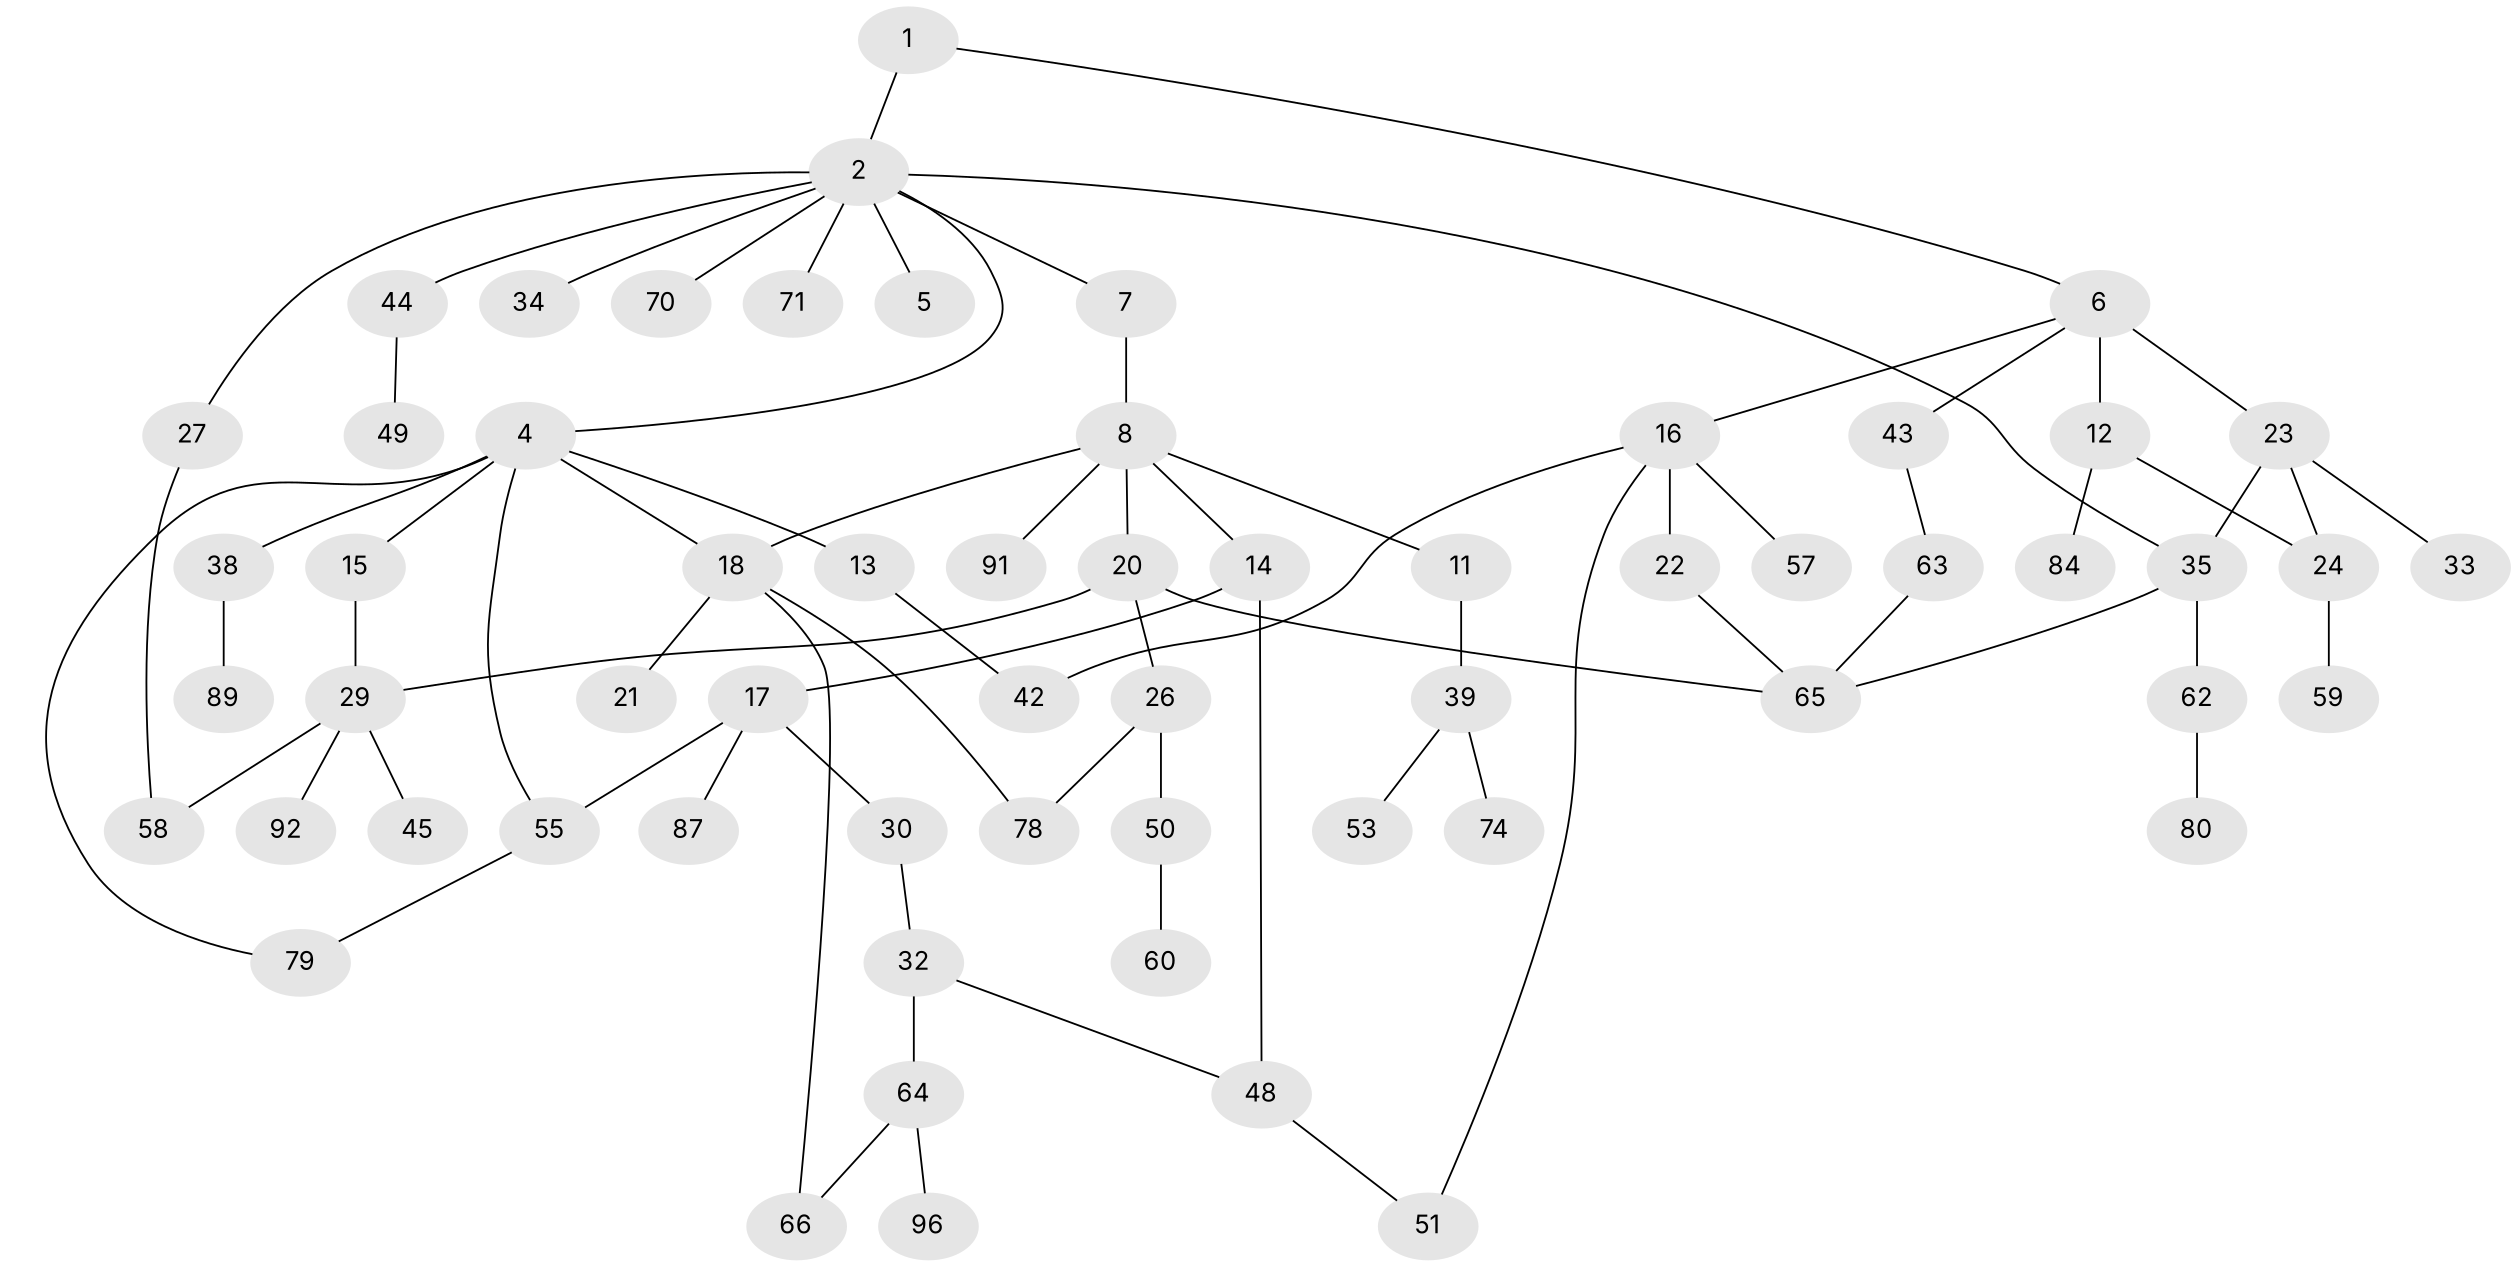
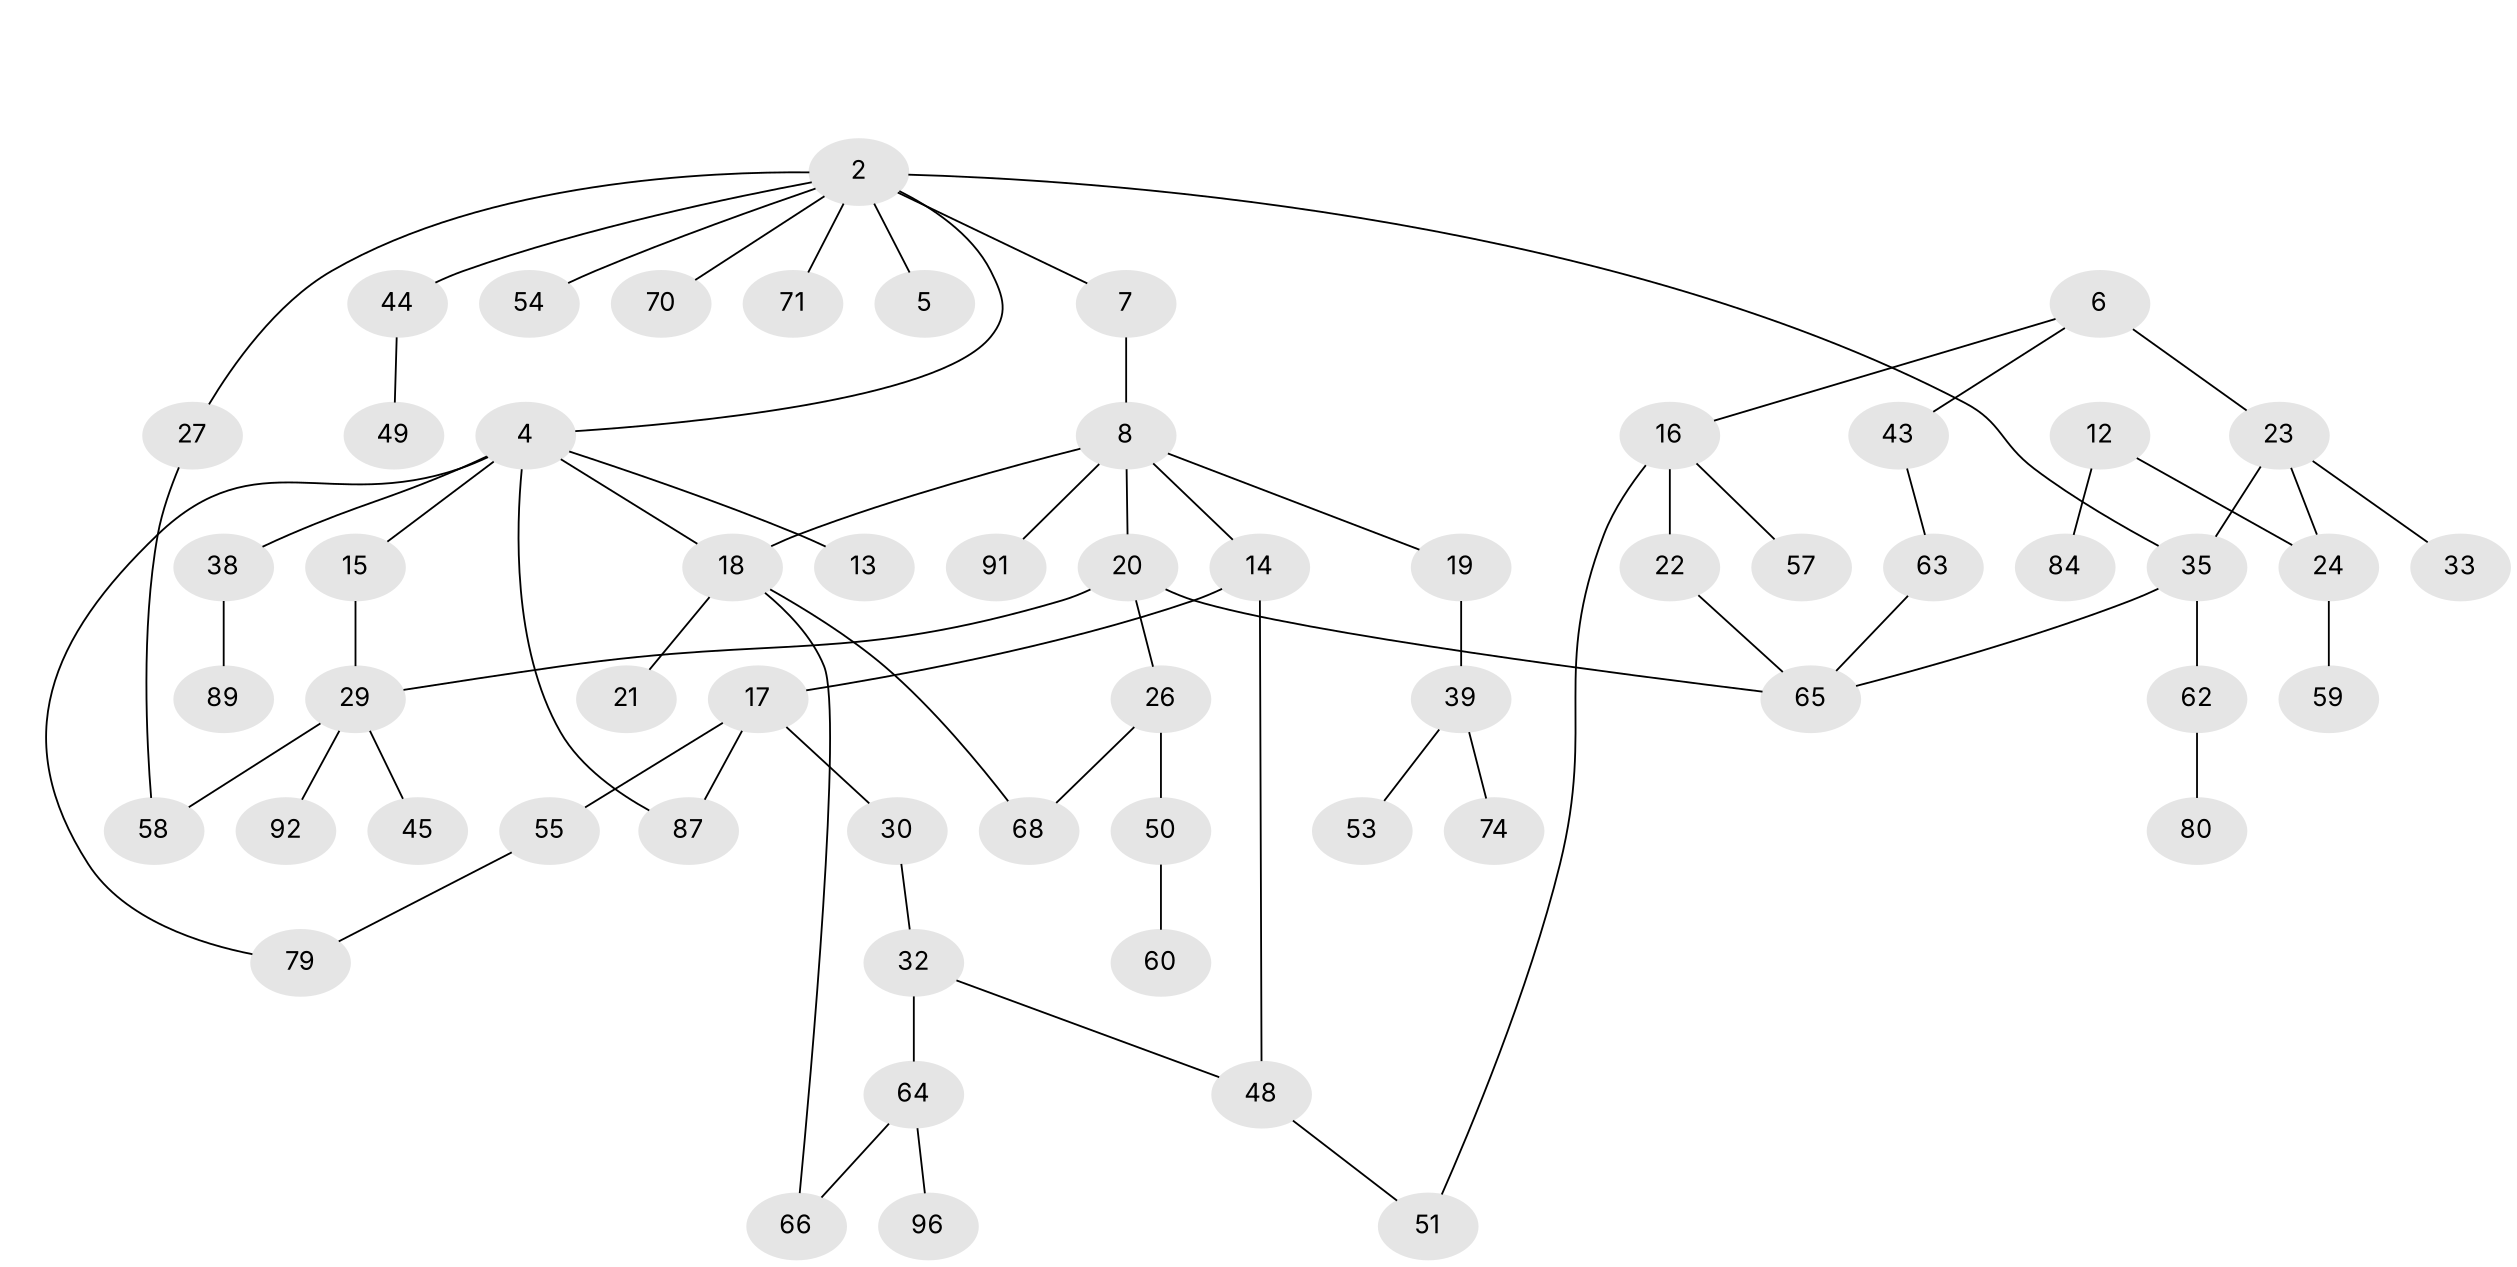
node "1": removed
node "34": label "34" -> "54"
edge "6" -- "12": removed
node "11": label "11" -> "19"
edge "4" -- "55": now "4" -- "87"
node "42": removed
node "78": label "78" -> "68"
